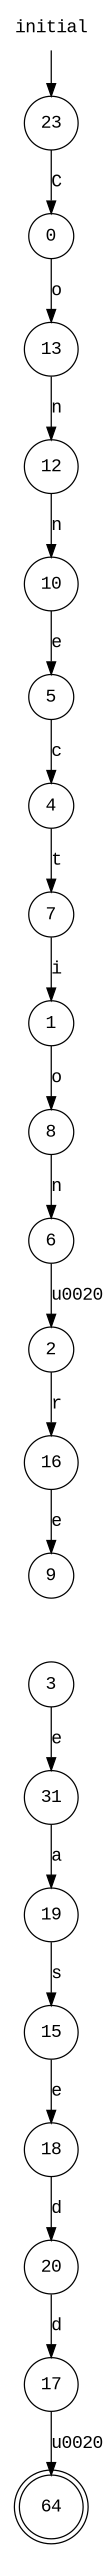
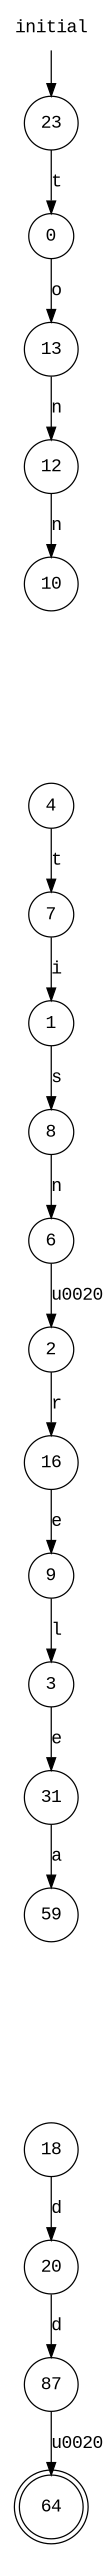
edge "23" -> "0": label "C" -> "t"
node "5": removed
edge "1" -> "8": label "o" -> "s"
edge "9" -> "3": added, label "l"
node "19": label "19" -> "59"
node "15": removed
node "17": label "17" -> "87"
